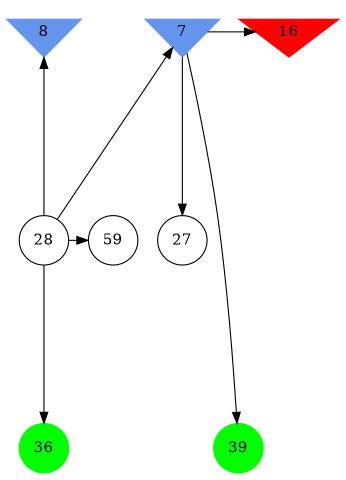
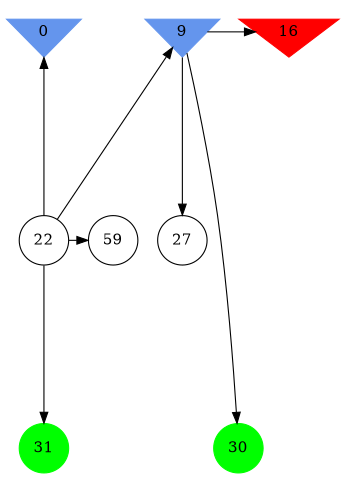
node "8": label "8" -> "0"
node "7": label "7" -> "9"
node "28": label "28" -> "22"
node "36": label "36" -> "31"
node "39": label "39" -> "30"
